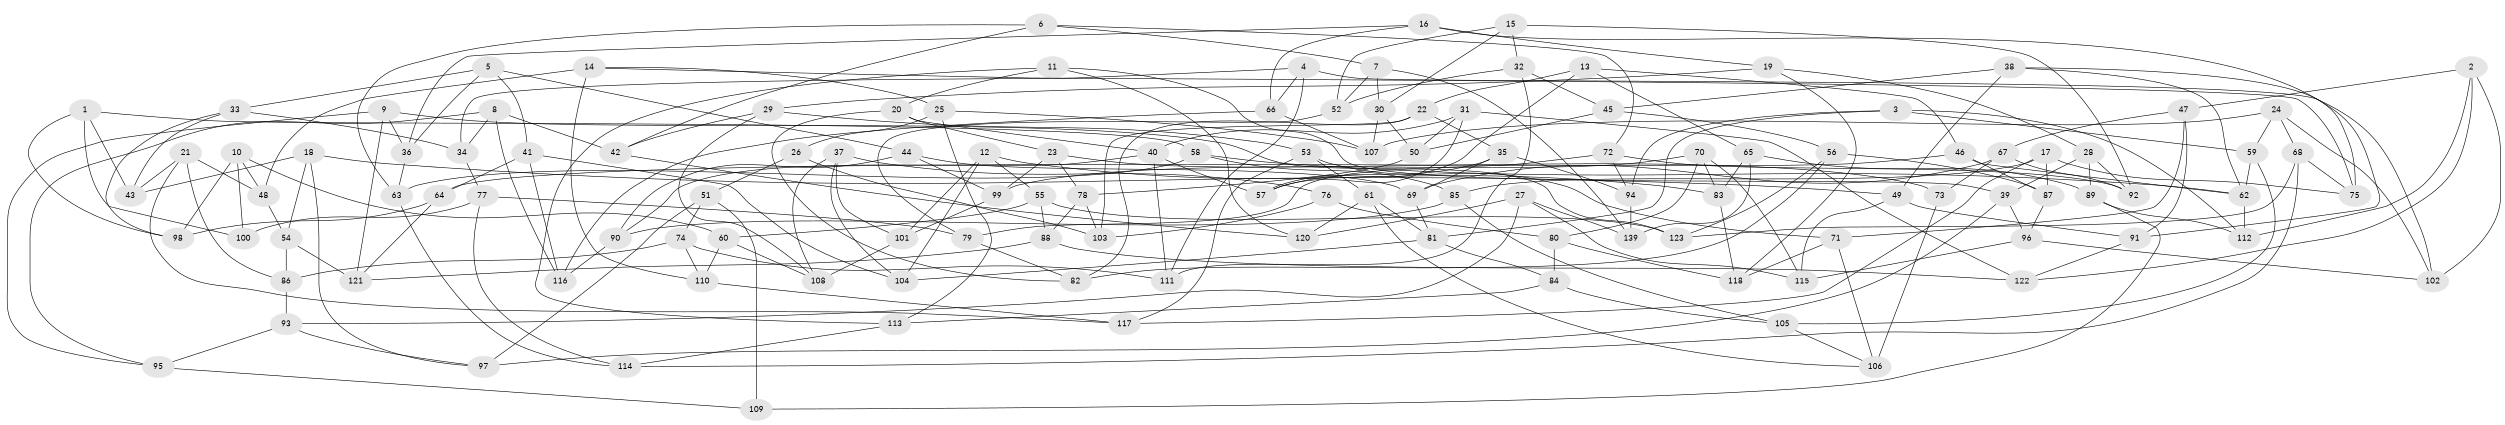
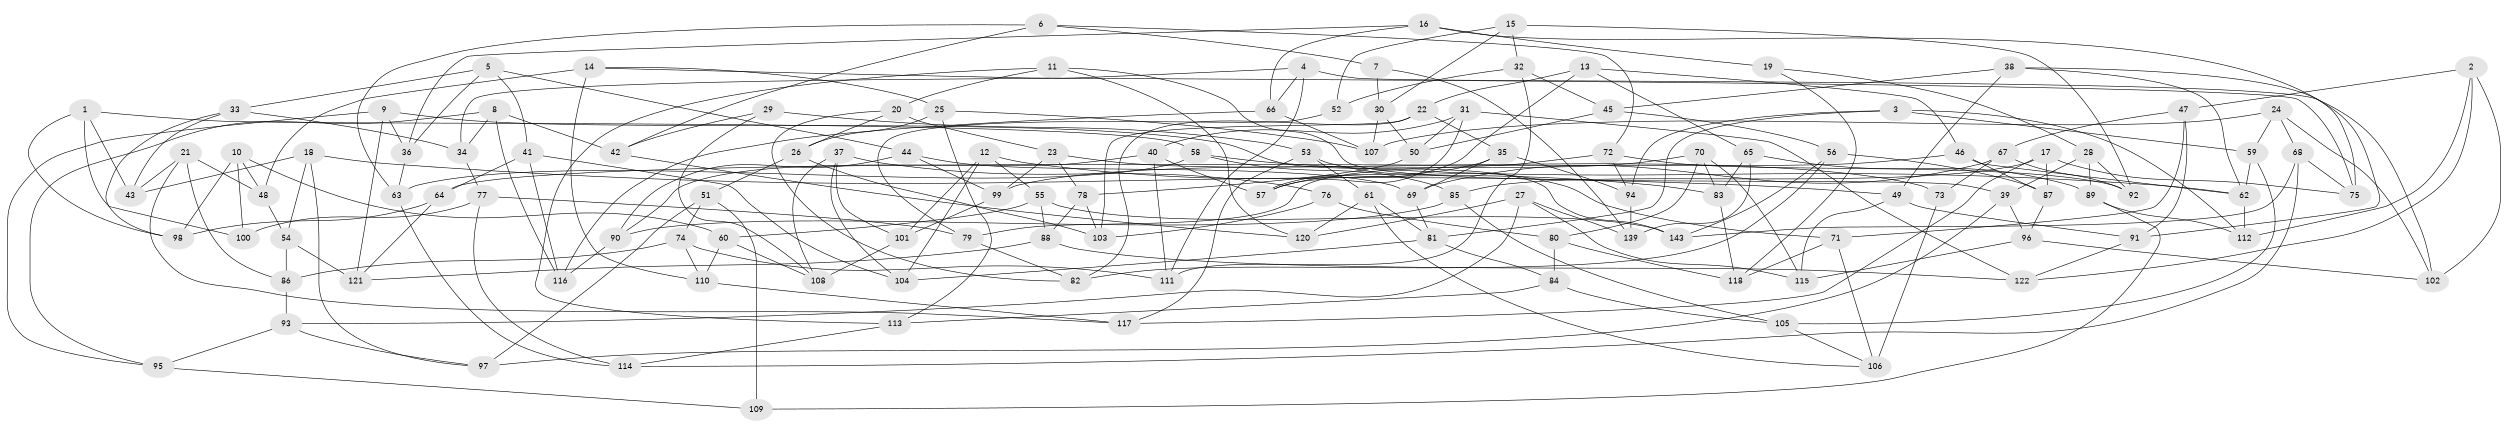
edge "19" -- "29": removed
edge "7" -- "52": removed
edge "20" -- "40": now "20" -- "26"
node "123": label "123" -> "143"
